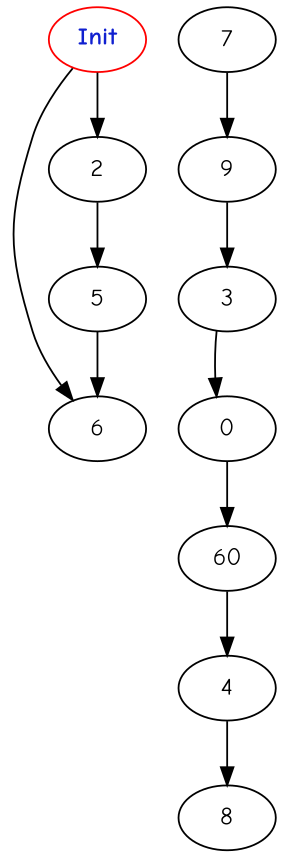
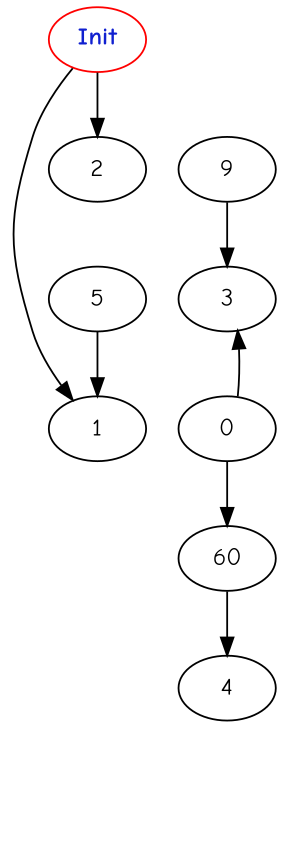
node "7": removed
edge "2" -> "5": removed
edge "3" -> "0": reversed
node "6": label "6" -> "1"
node "8": removed
